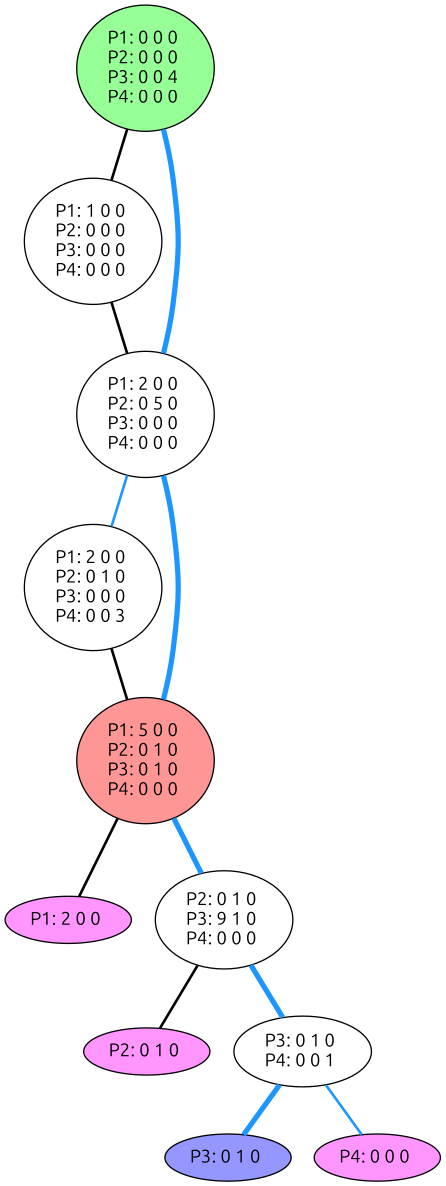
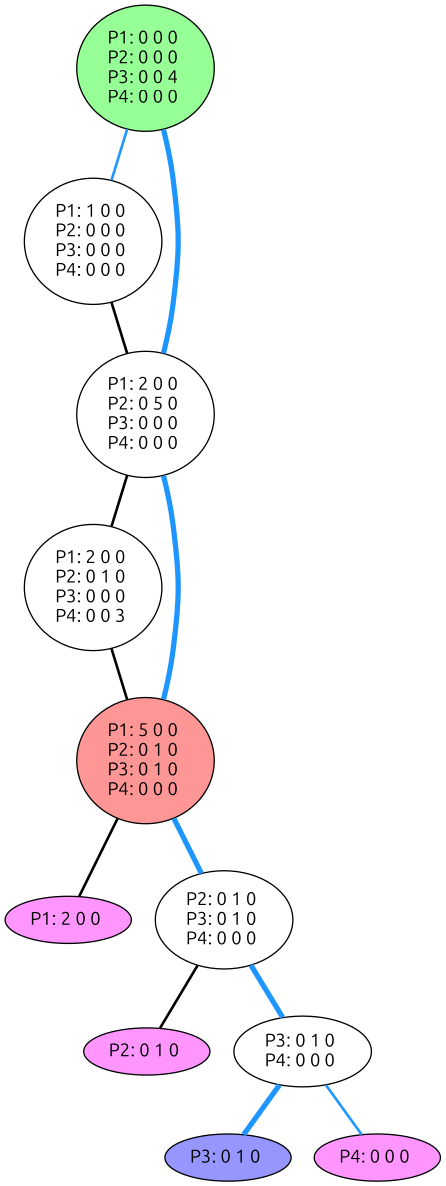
edge "P1: 0 0 0 P2: 0 0 0 P3: 0 0 4 P4: 0 0 0" -- "P1: 1 0 0 P2: 0 0 0 P3: 0 0 0 P4: 0 0 0": color black -> #1e96ff
edge "P1: 2 0 0 P2: 0 5 0 P3: 0 0 0 P4: 0 0 0" -- "P1: 2 0 0 P2: 0 1 0 P3: 0 0 0 P4: 0 0 3": color #1e96ff -> black
node "P2: 0 1 0 P3: 9 1 0 P4: 0 0 0": label "P2: 0 1 0 P3: 9 1 0 P4: 0 0 0" -> "P2: 0 1 0 P3: 0 1 0 P4: 0 0 0"
node "P3: 0 1 0 P4: 0 0 1": label "P3: 0 1 0 P4: 0 0 1" -> "P3: 0 1 0 P4: 0 0 0"
